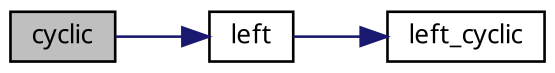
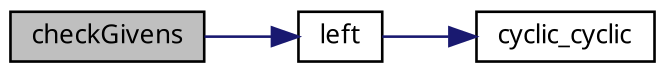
node "cyclic": label "cyclic" -> "checkGivens"
node "left_cyclic": label "left_cyclic" -> "cyclic_cyclic"
